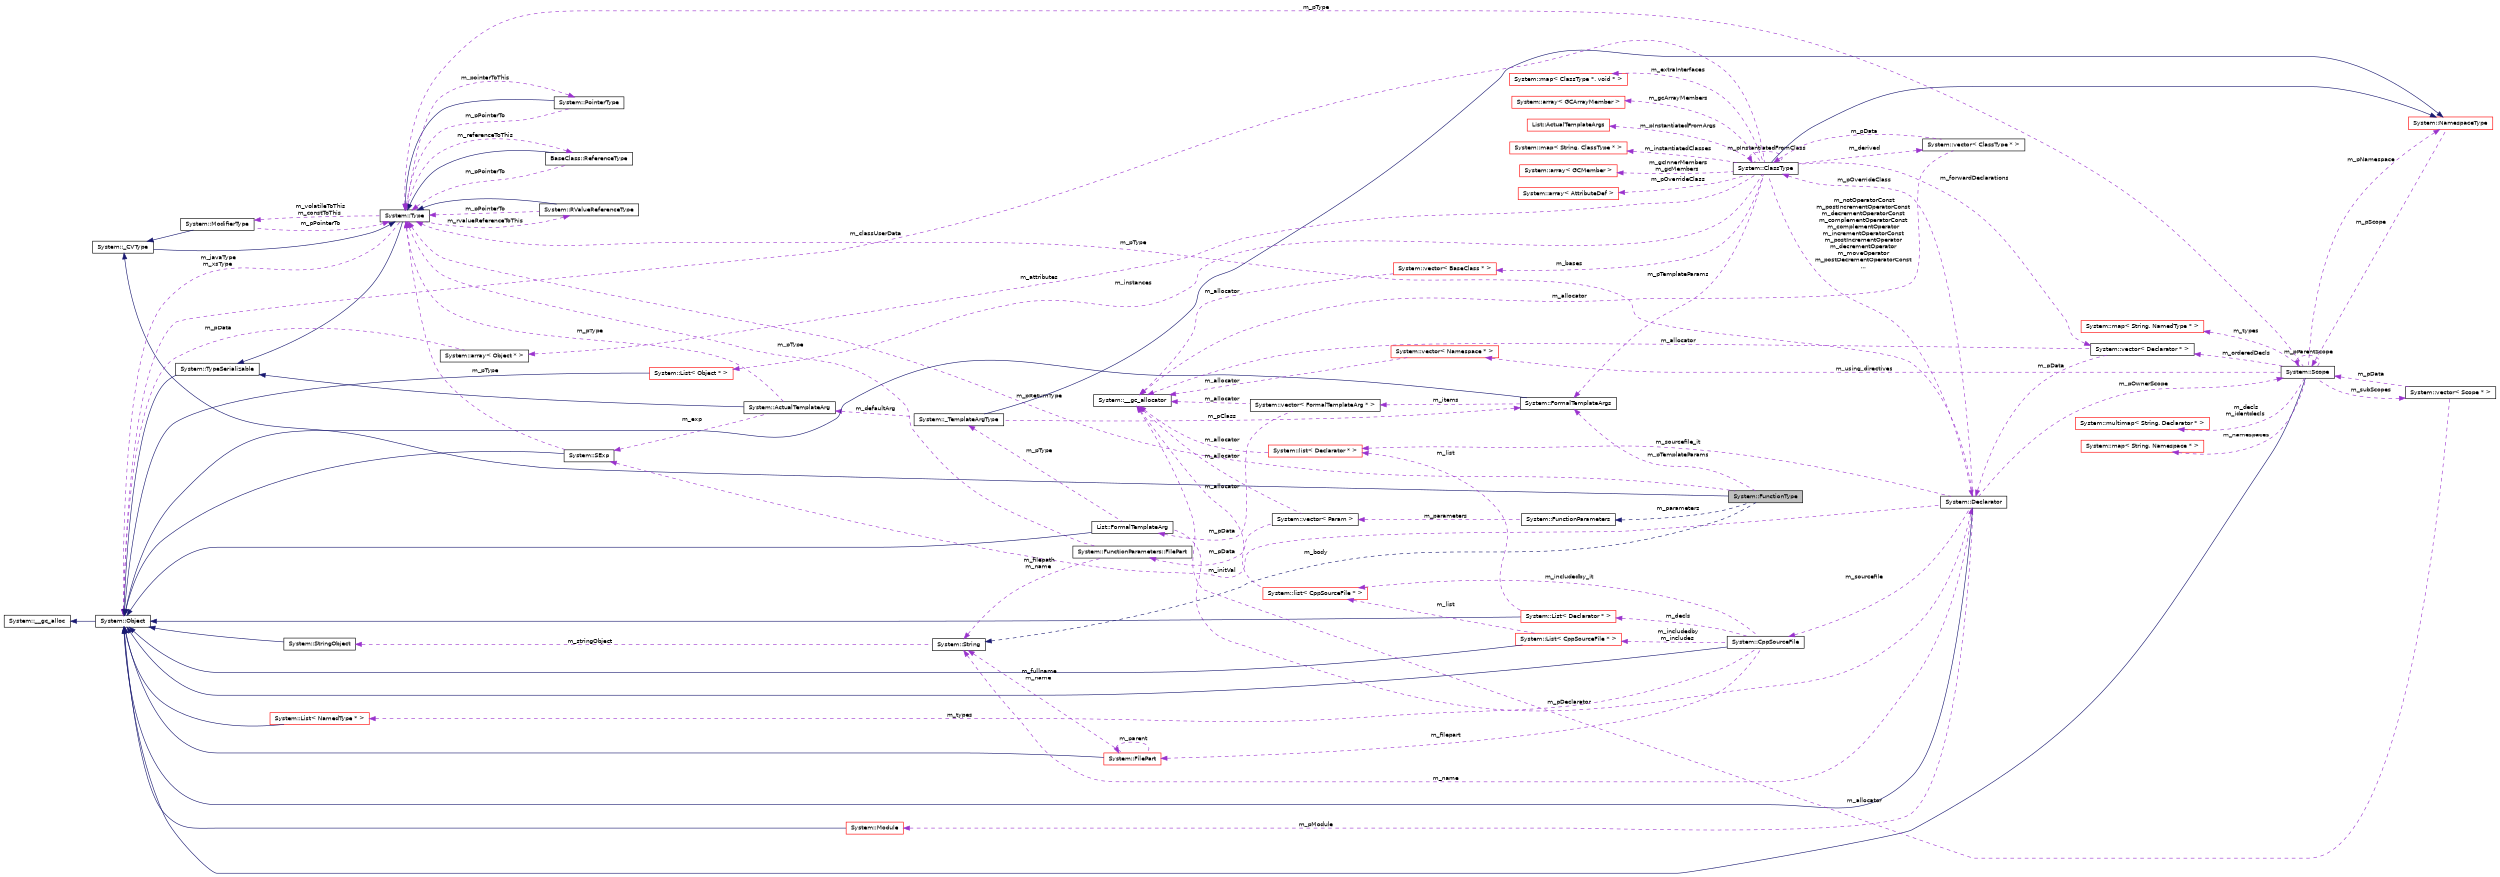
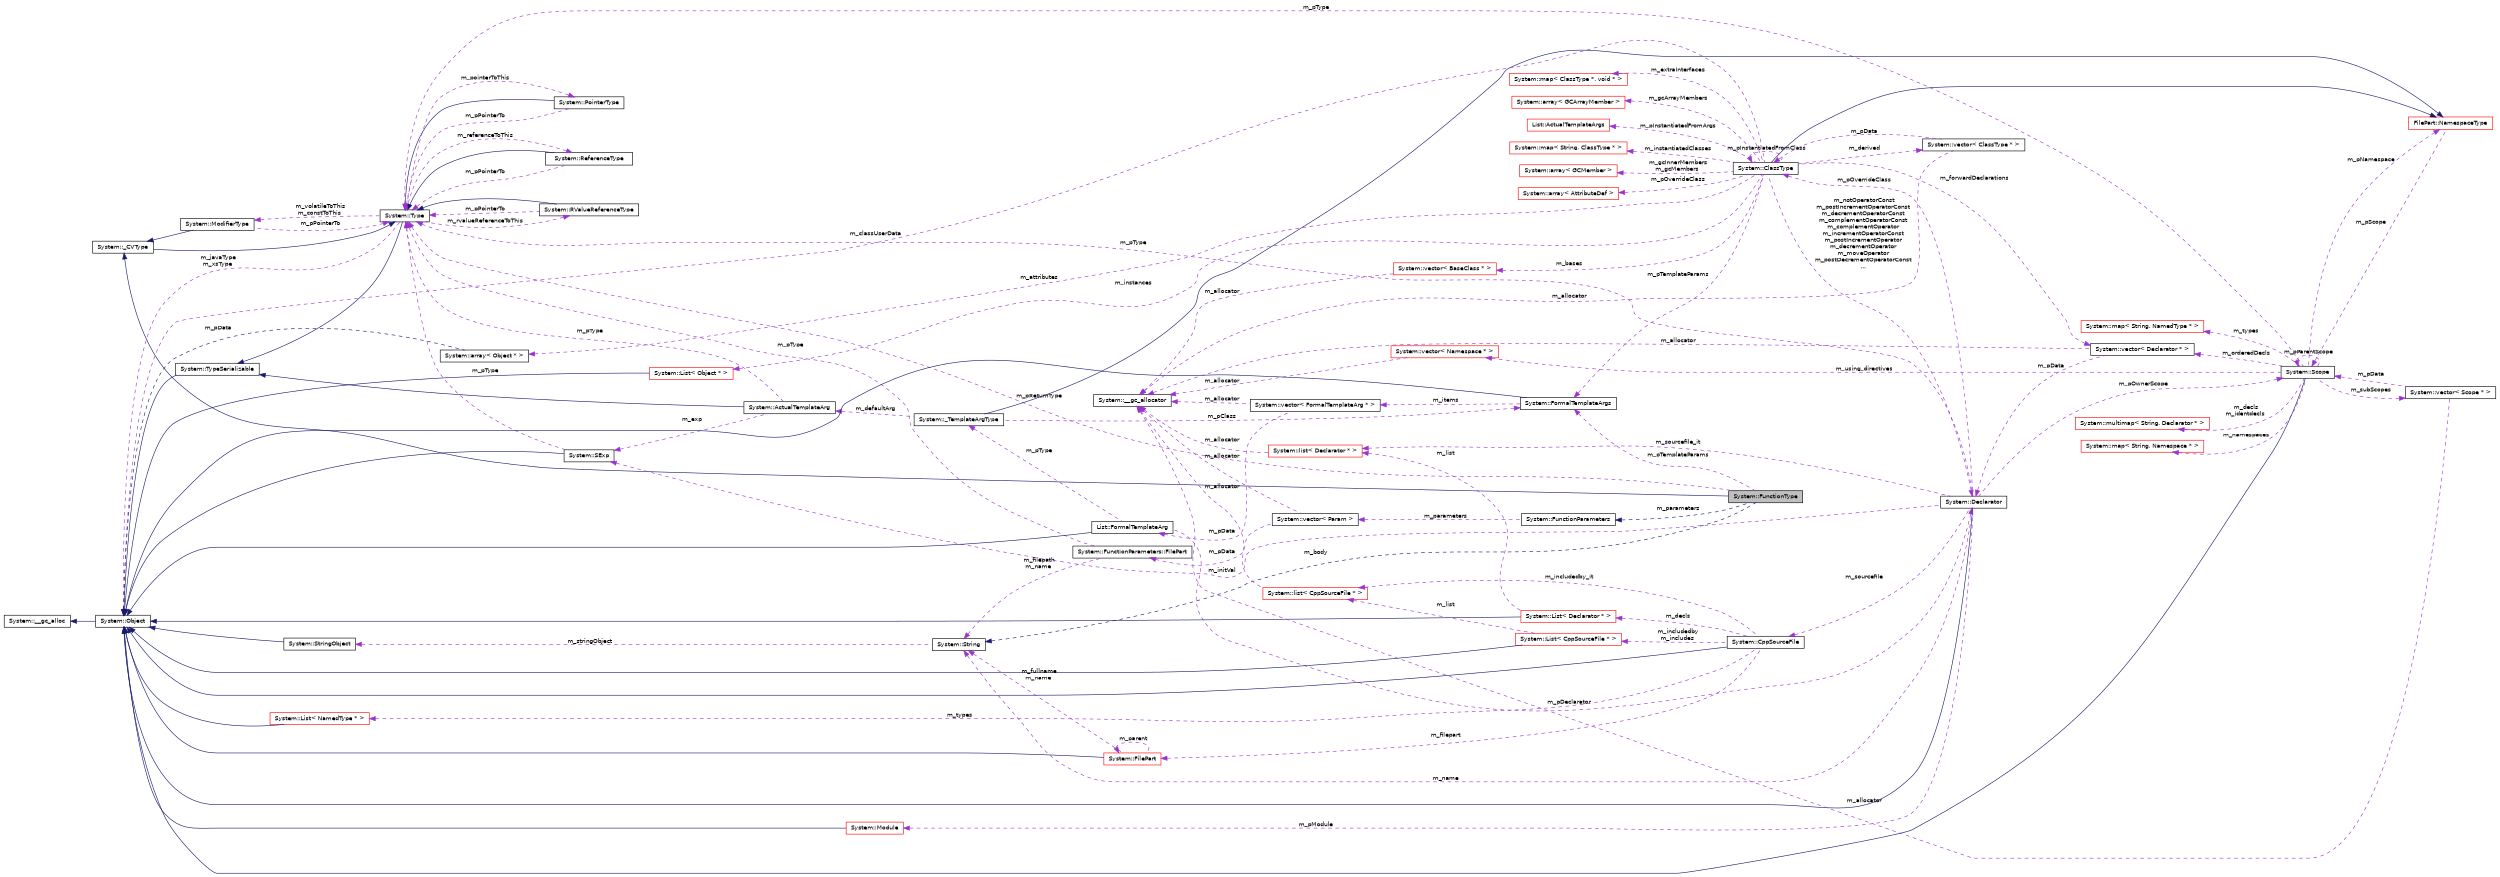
node "System::NamespaceType": label "System::NamespaceType" -> "FilePart::NamespaceType"
node "BaseClass::ReferenceType": label "BaseClass::ReferenceType" -> "System::ReferenceType"
edge "System::array< Object * >" -> "System::Object": color darkorchid3 -> midnightblue
